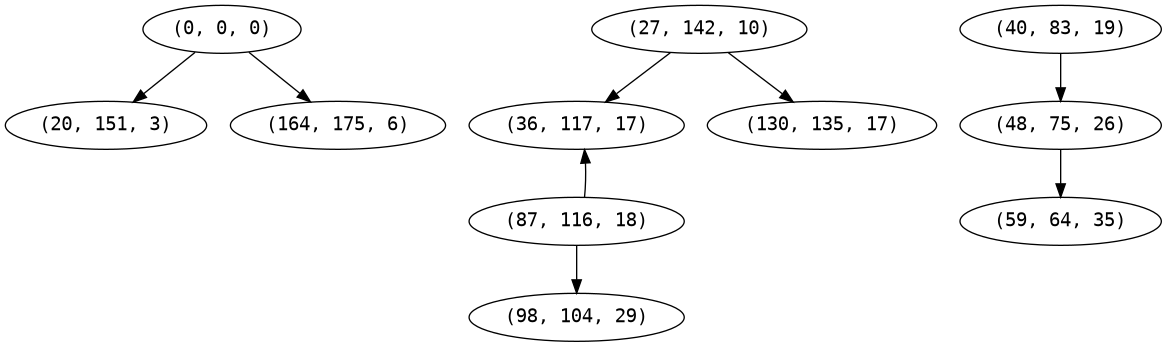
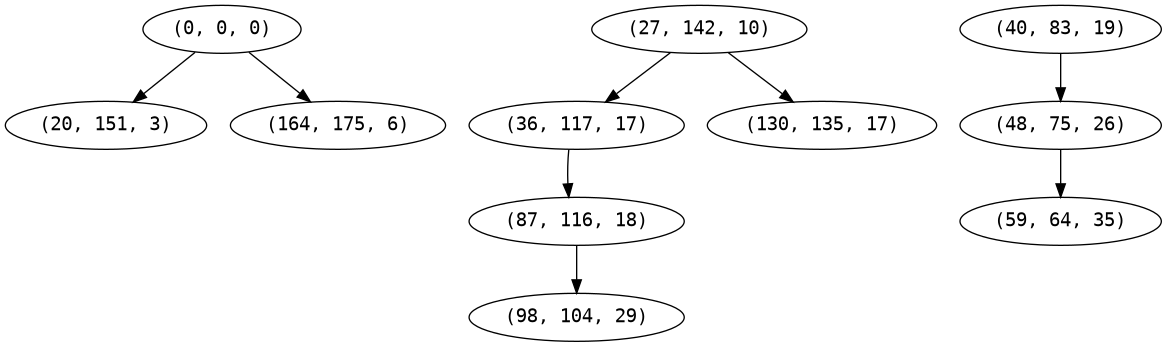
edge "(87, 116, 18)" -> "(36, 117, 17)": reversed
